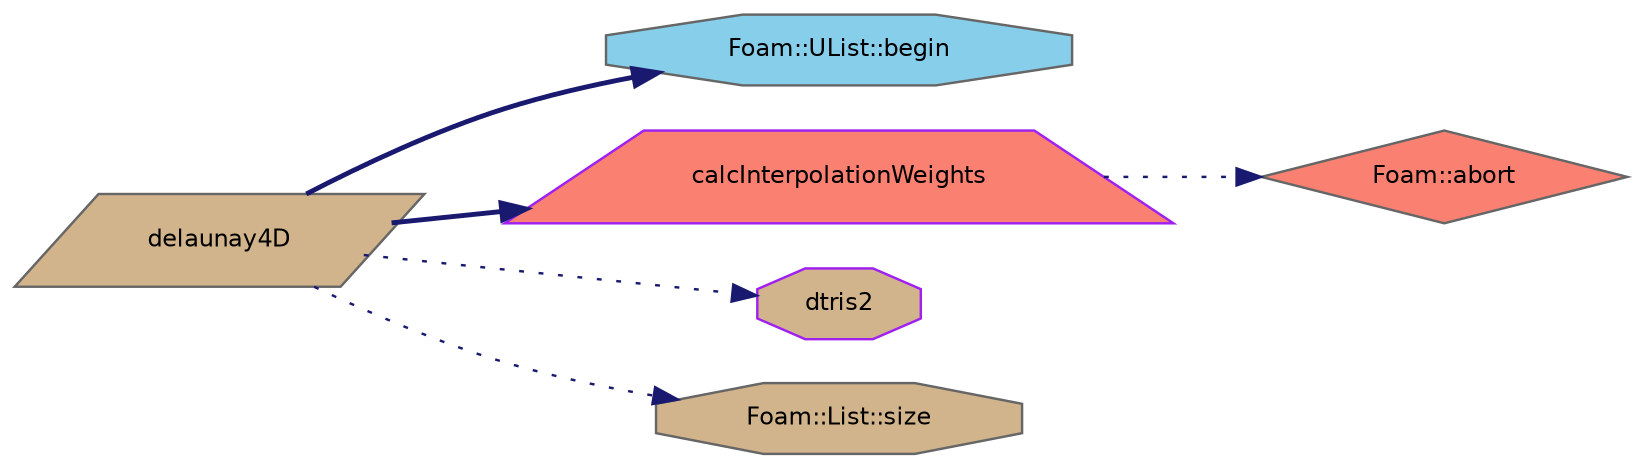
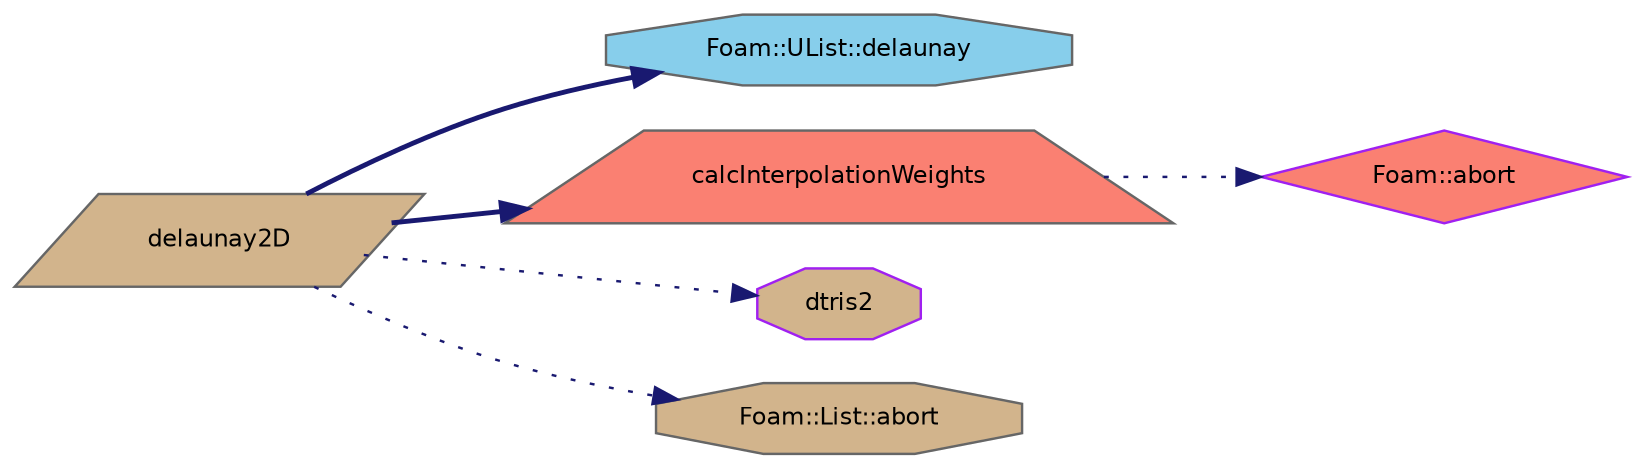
node "Foam::UList::begin": label "Foam::UList::begin" -> "Foam::UList::delaunay"
node "calcInterpolationWeights": color purple -> gray40
node "Foam::abort": color gray40 -> purple
node "delaunay4D": label "delaunay4D" -> "delaunay2D"
node "Foam::List::size": label "Foam::List::size" -> "Foam::List::abort"
